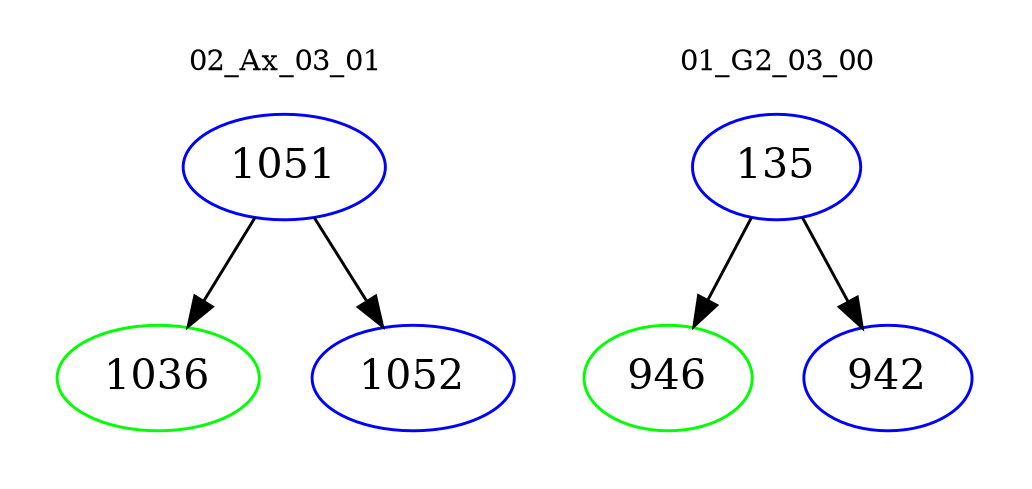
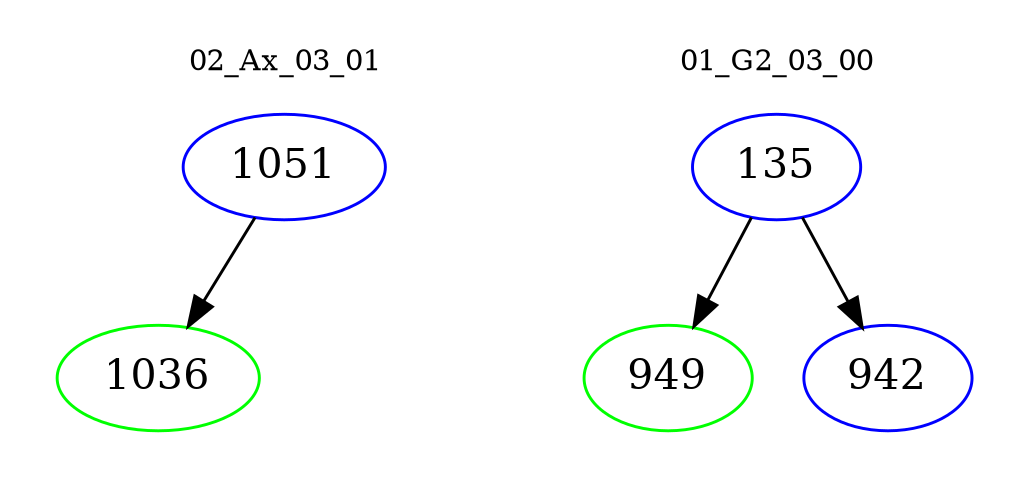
node "1052": removed
node "946": label "946" -> "949"
